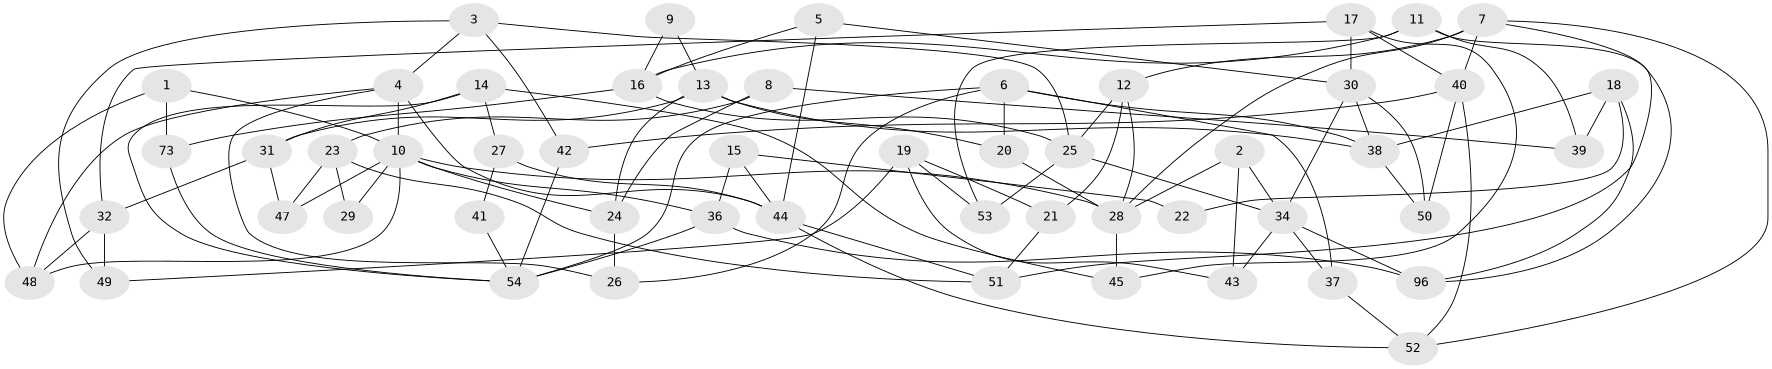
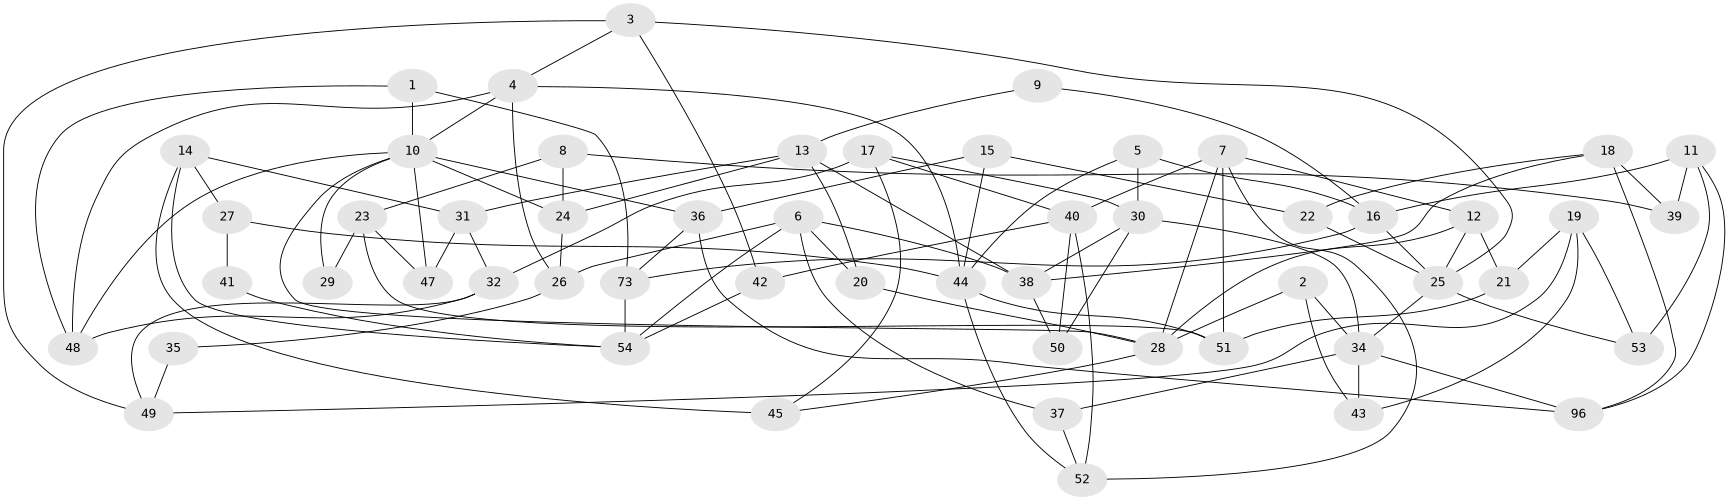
edge "36" -- "54": now "36" -- "73"
edge "22" -- "25": added
node "35": added
